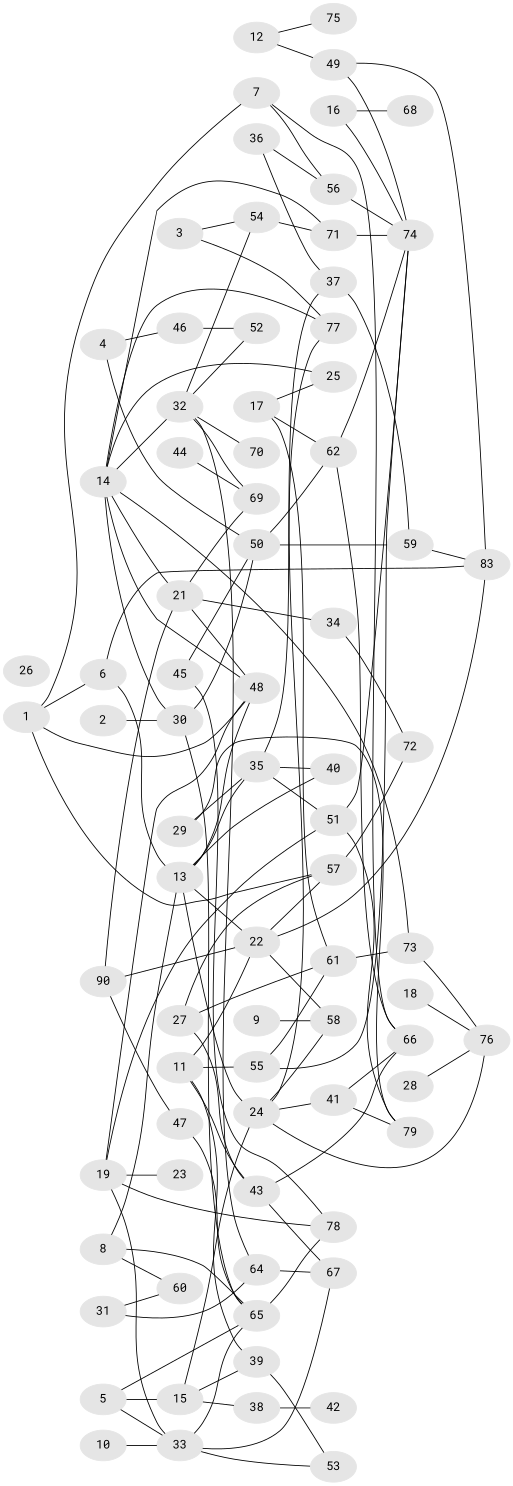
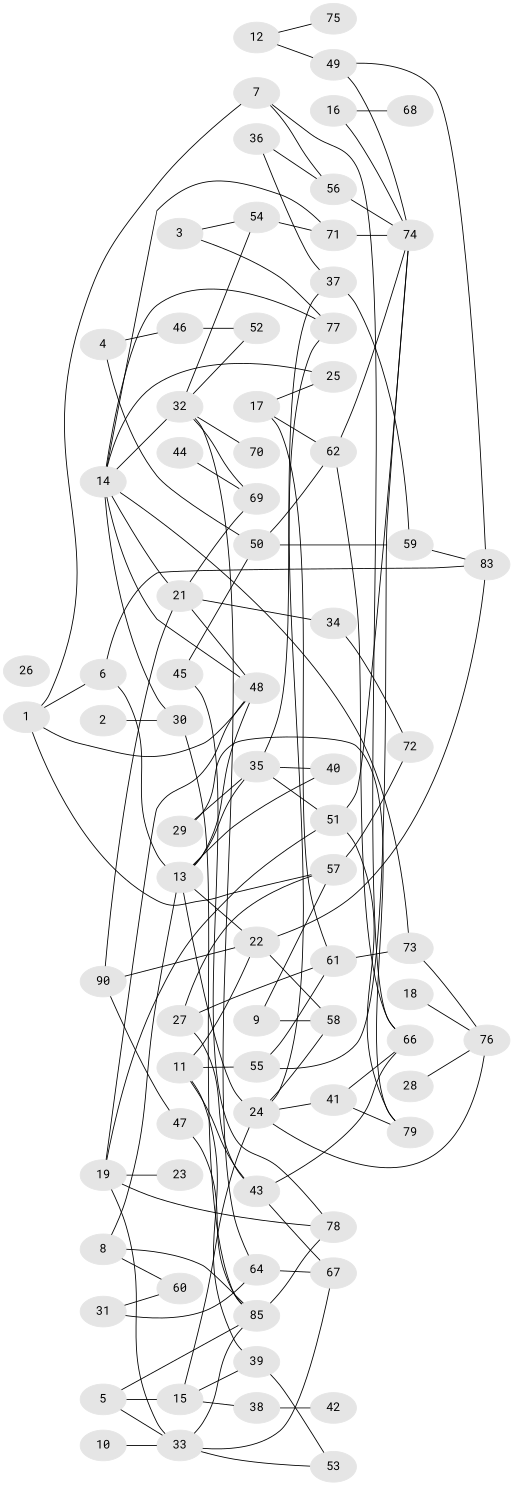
edge "50" -- "30": removed
edge "57" -- "22": now "57" -- "9"
node "65": label "65" -> "85"
